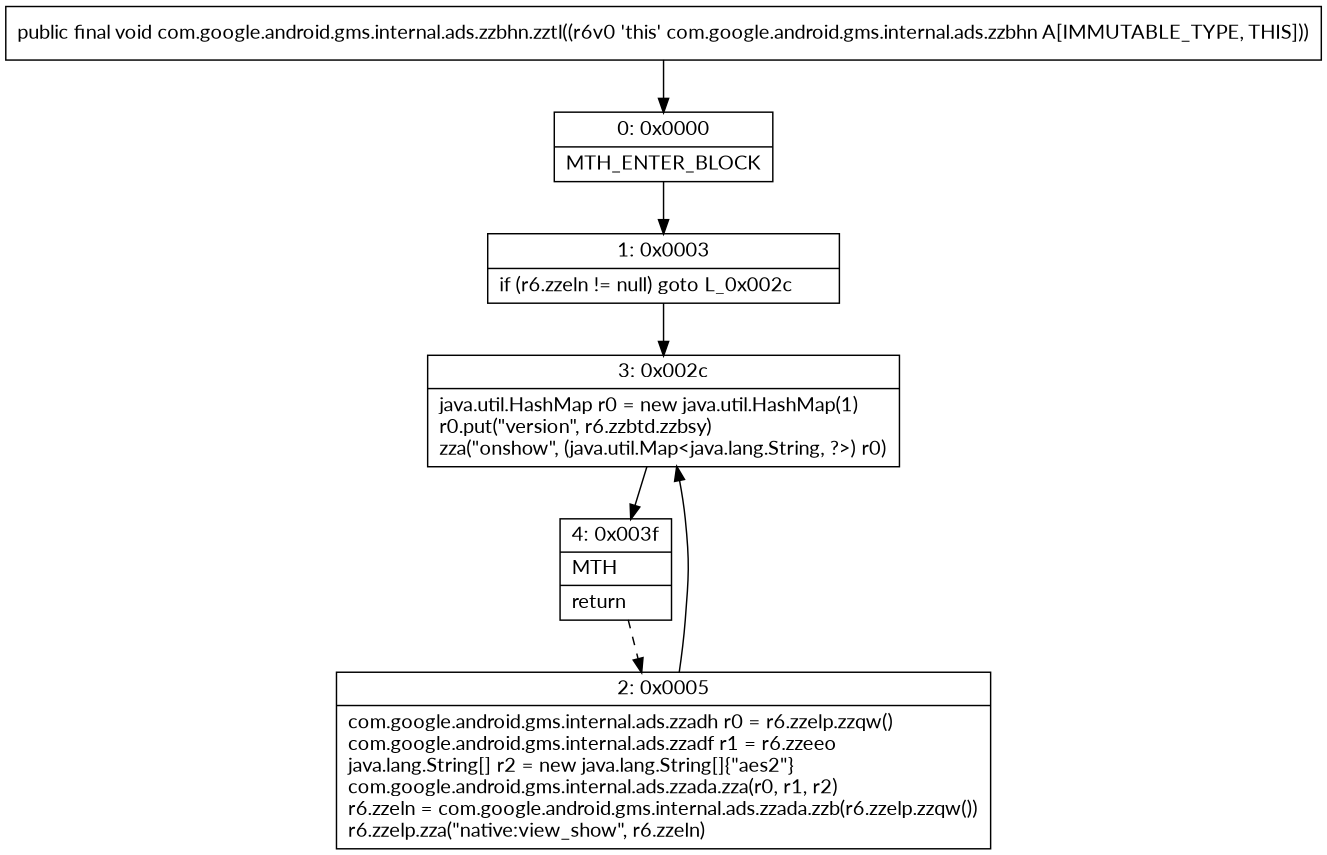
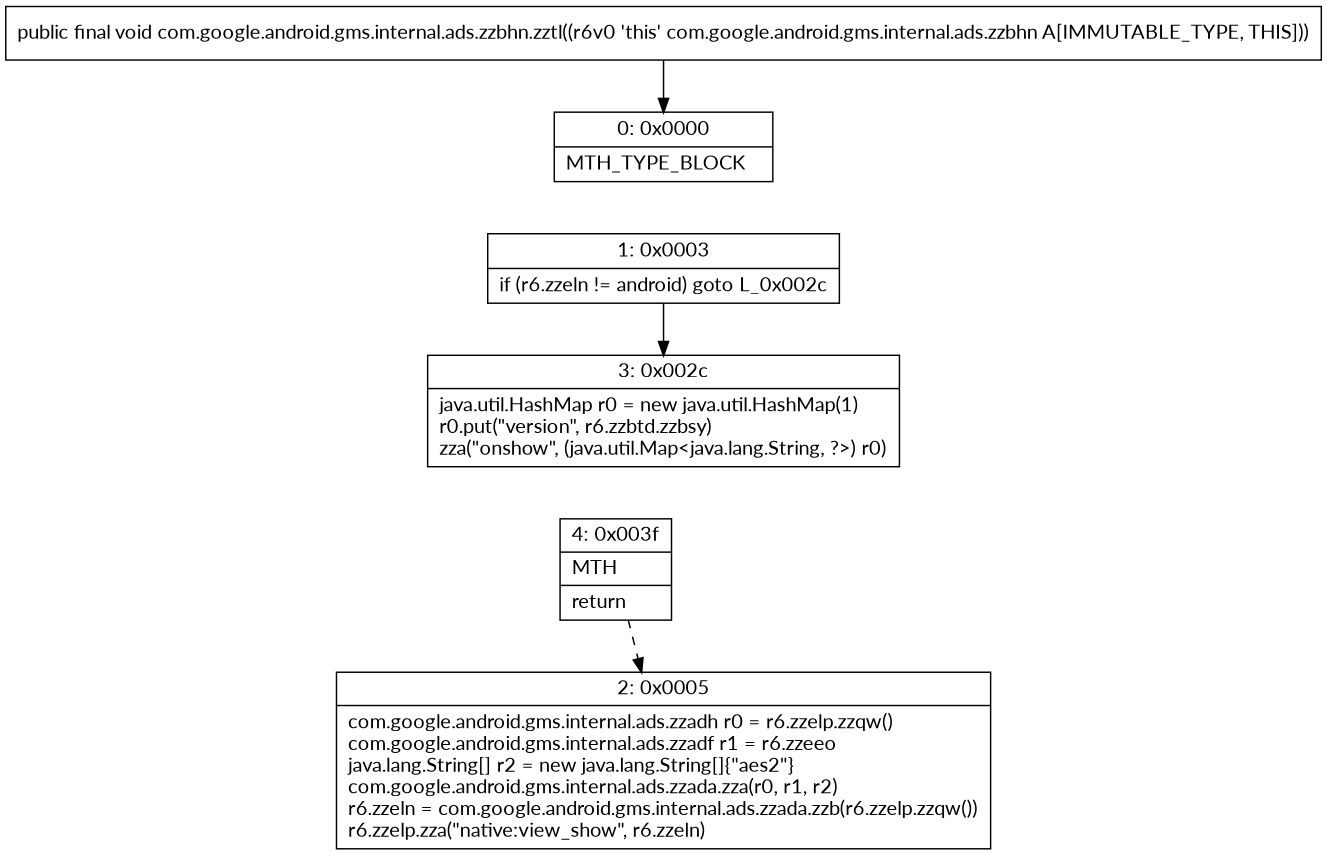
node "0: 0x0000": text "MTH_ENTER_BLOCK" -> "MTH_TYPE_BLOCK"
edge "0: 0x0000" -> "1: 0x0003": removed
node "1: 0x0003": text "if (r6.zzeln != null) goto L_0x002c" -> "if (r6.zzeln != android) goto L_0x002c"
edge "3: 0x002c" -> "4: 0x003f": removed
edge "2: 0x0005" -> "3: 0x002c": removed
